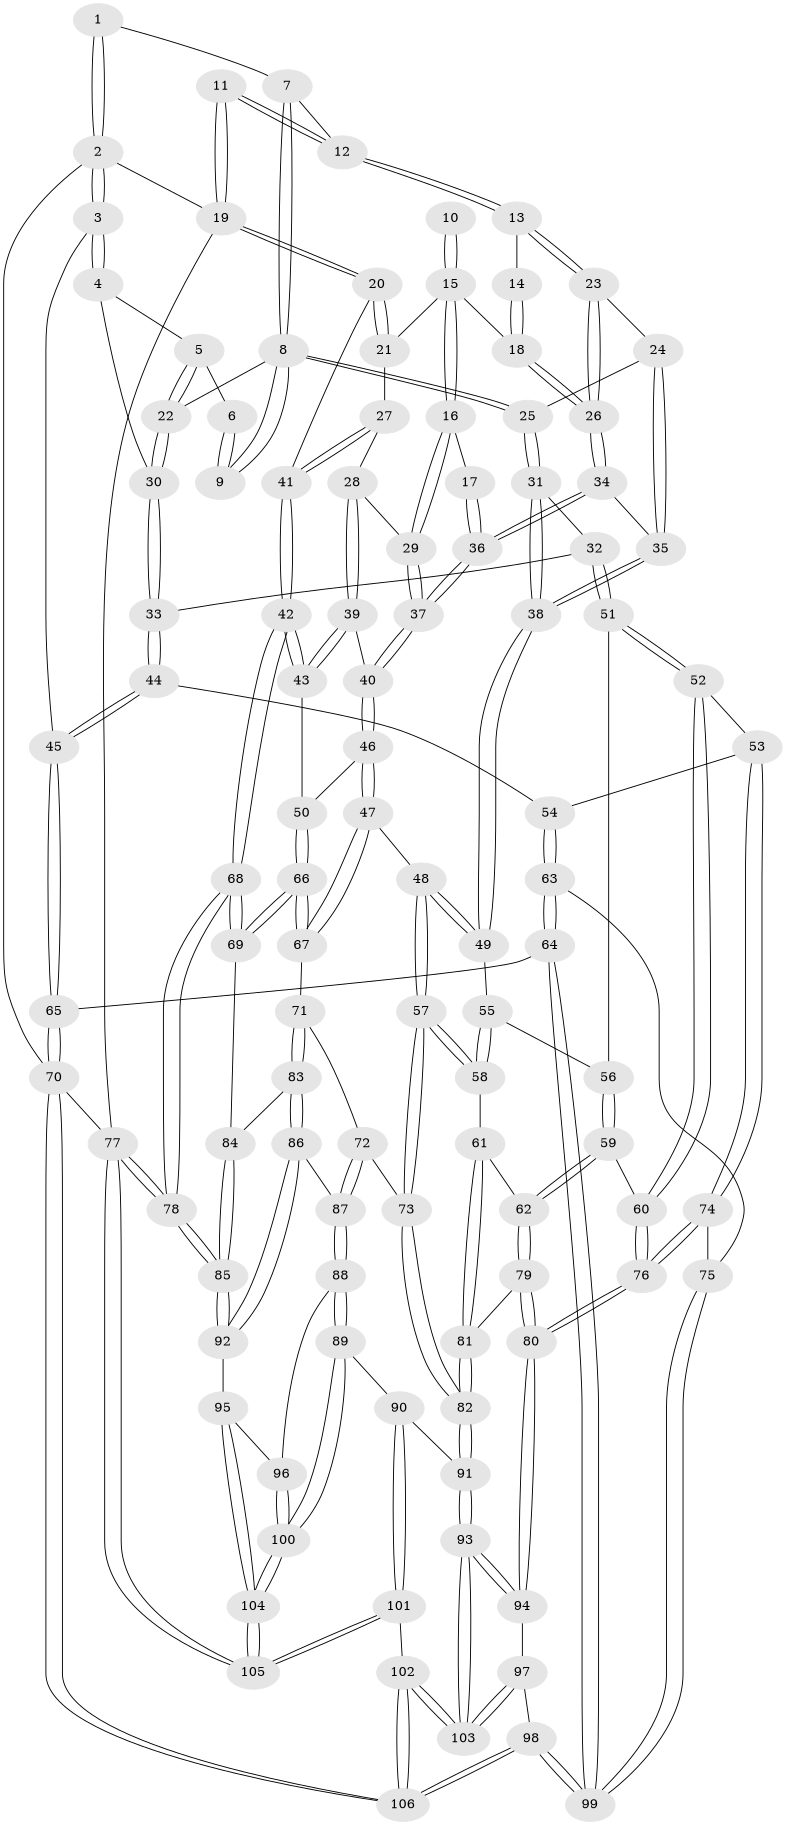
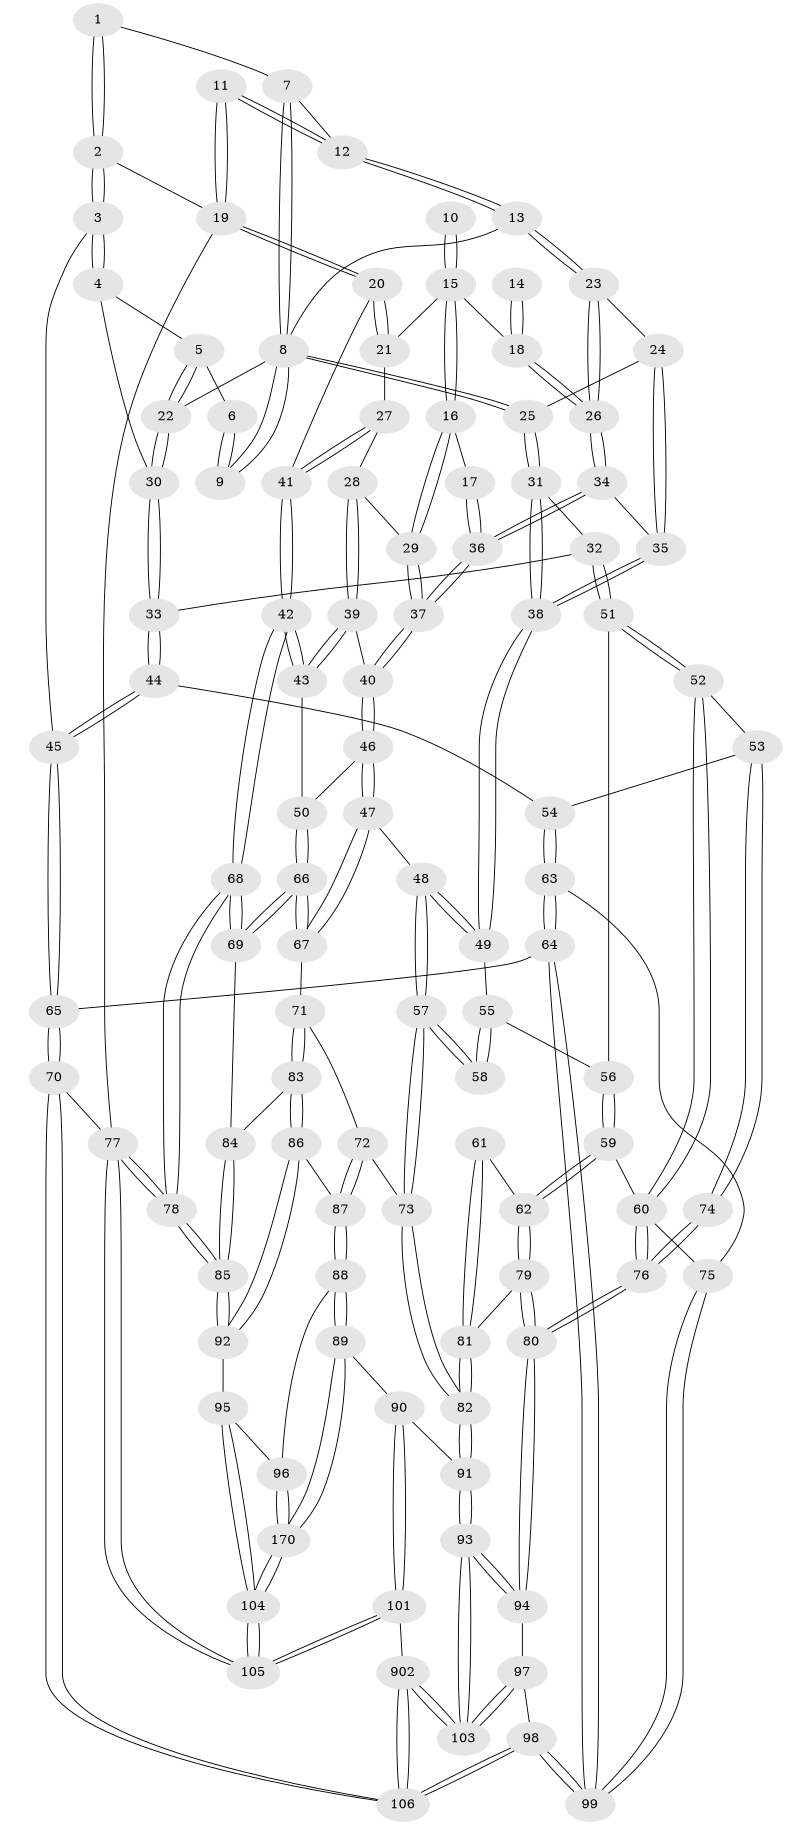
edge "13" -- "14": now "13" -- "8"
edge "2" -- "70": removed
edge "58" -- "61": removed
edge "74" -- "75": now "60" -- "75"
node "100": label "100" -> "170"
node "102": label "102" -> "902"
